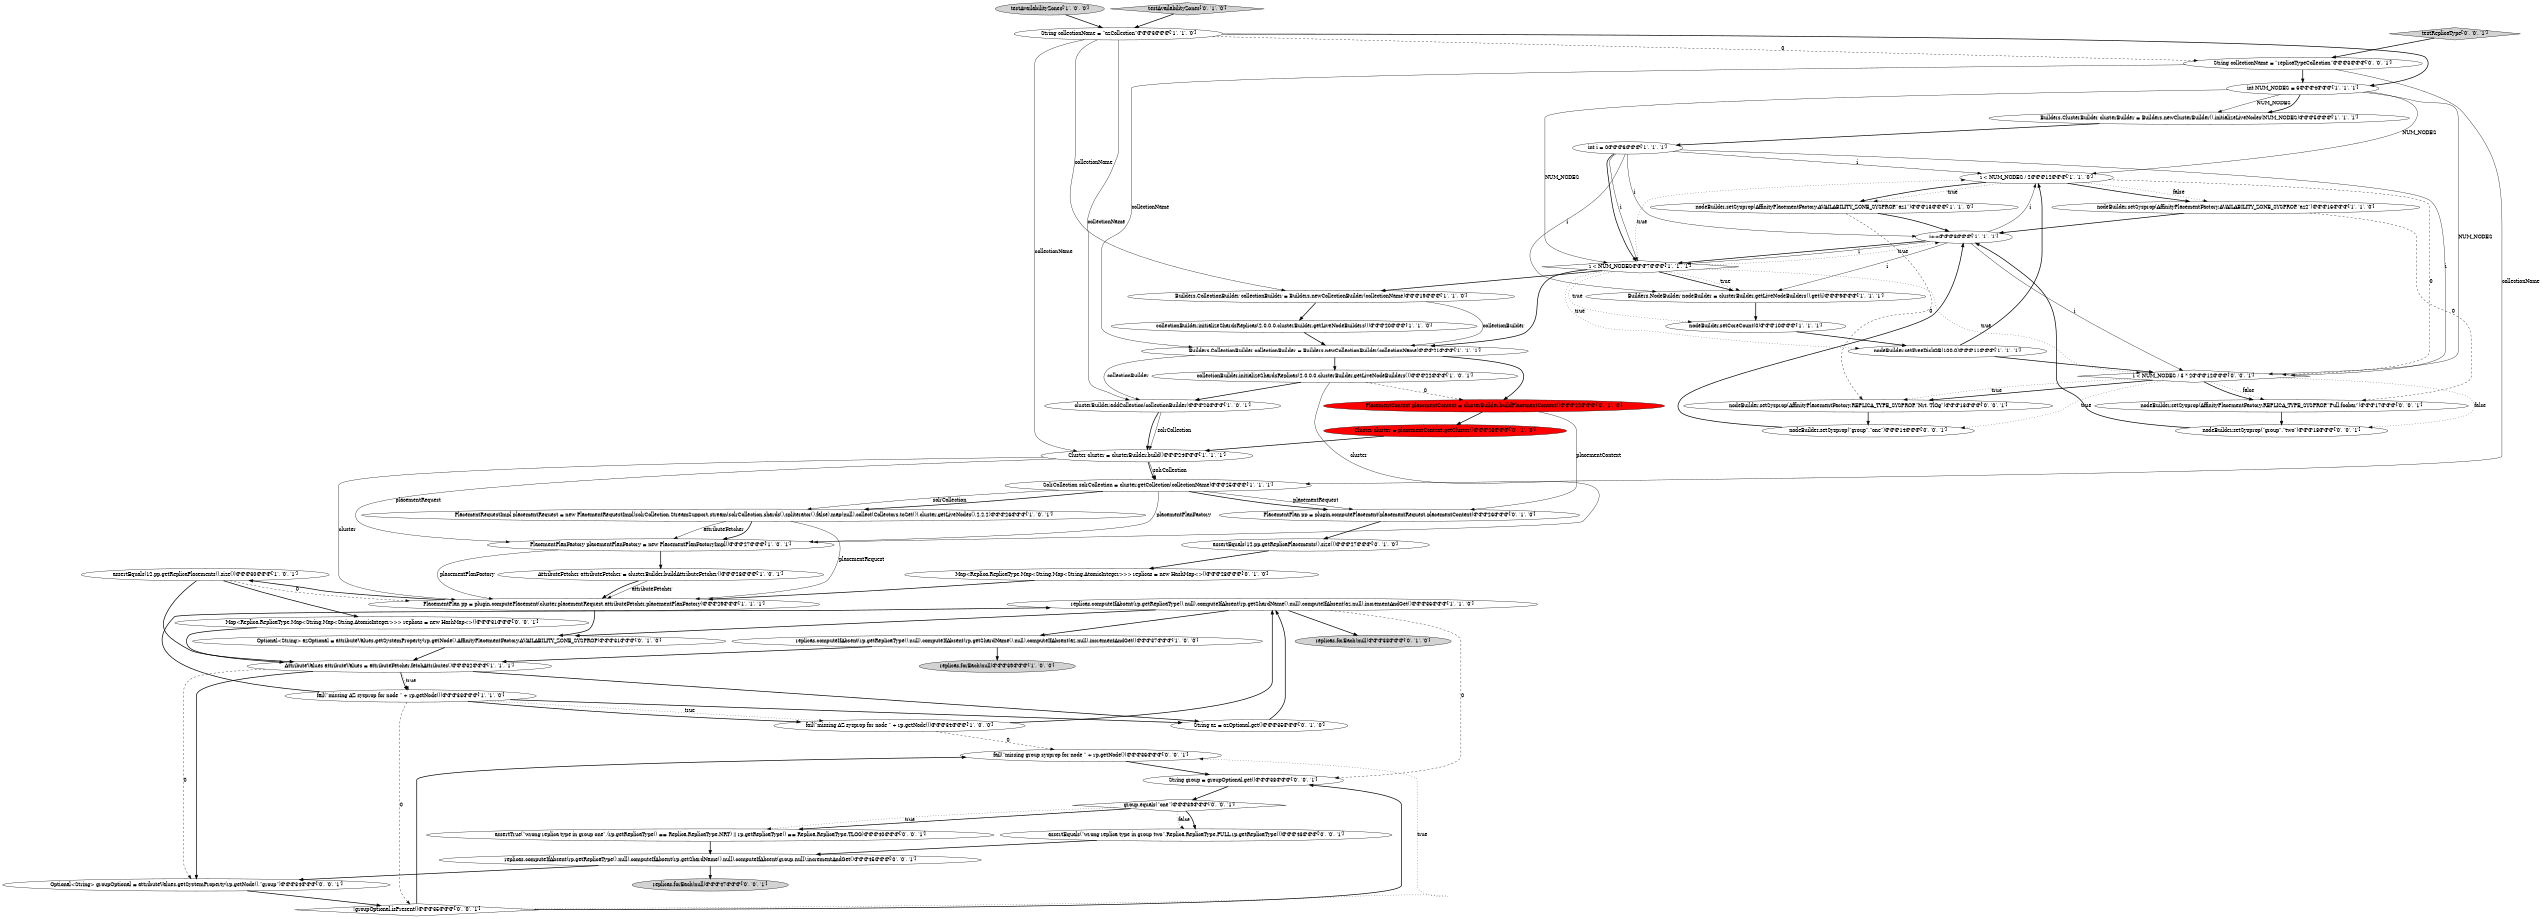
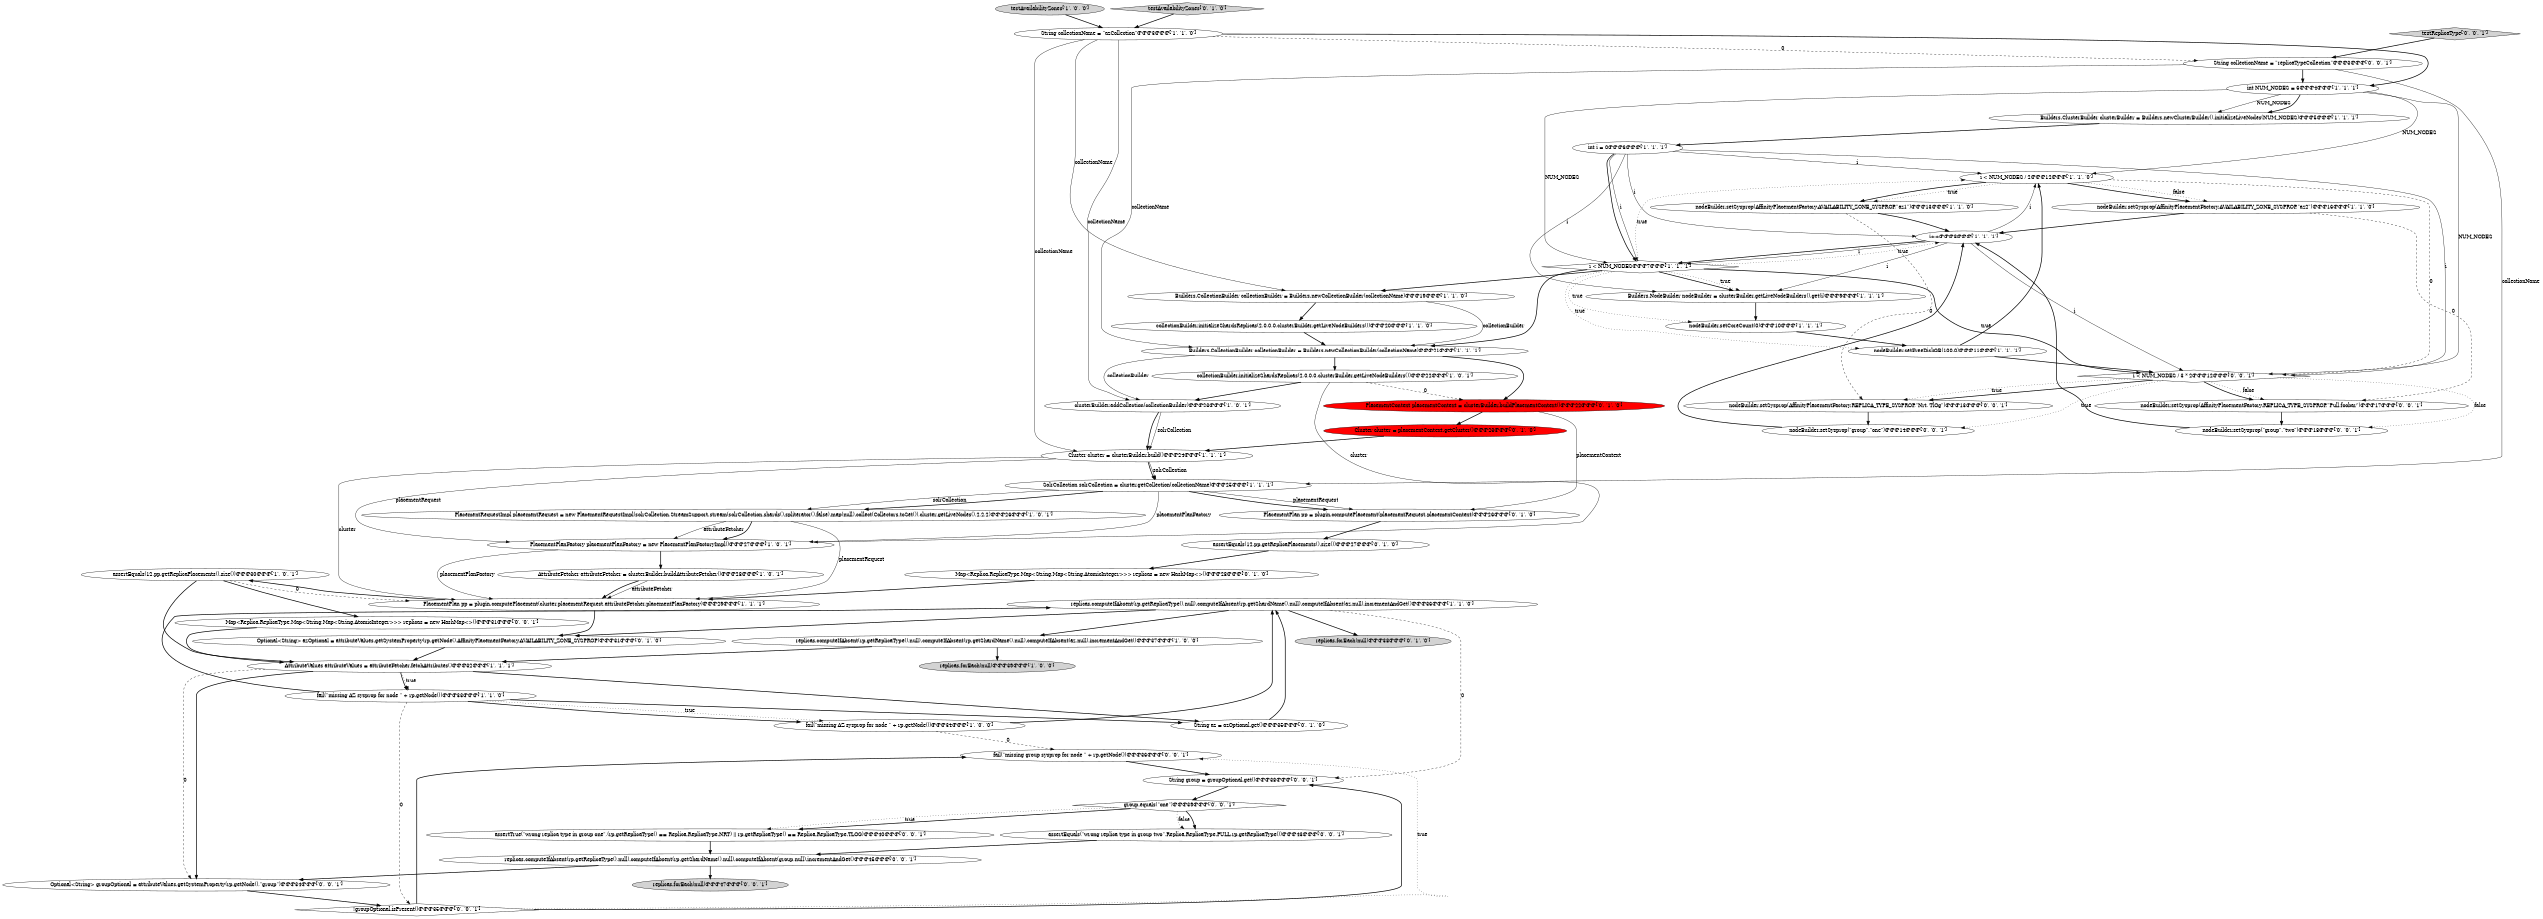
edge "i < NUM_NODES@@@7@@@['1', '1', '1']" -> "i < NUM_NODES / 3 * 2@@@12@@@['0', '0', '1']": style dotted -> bold
